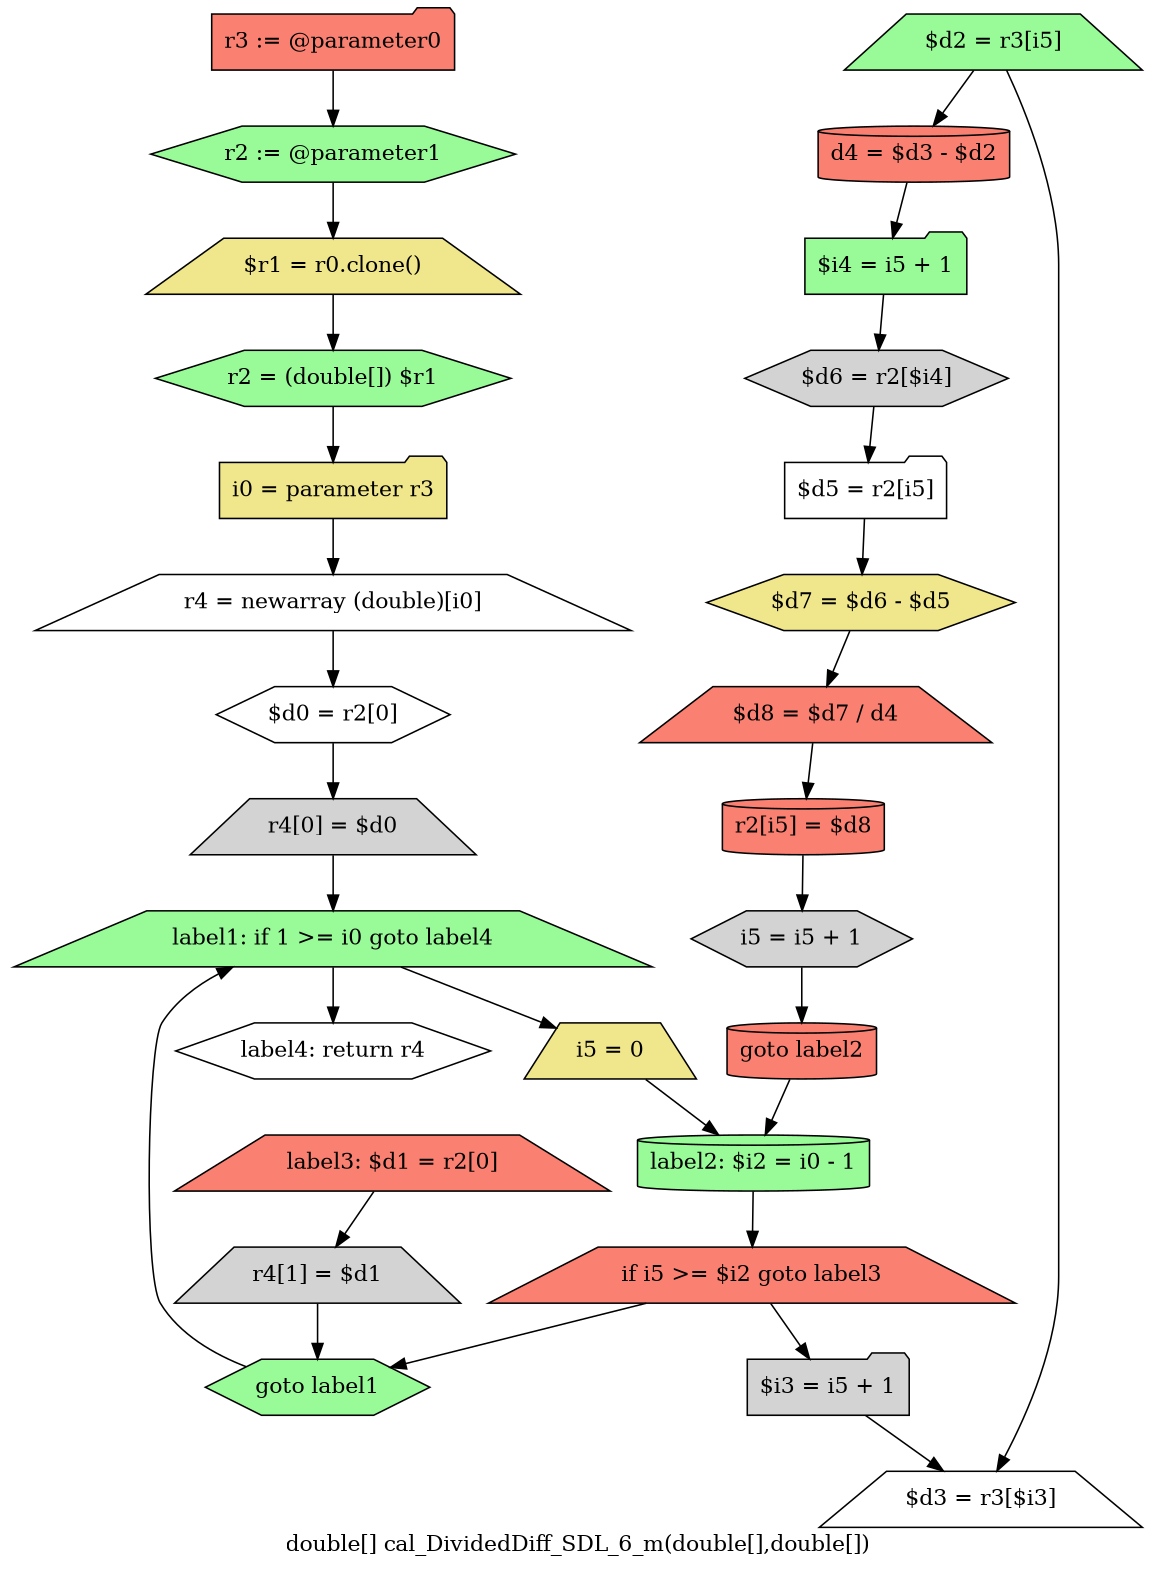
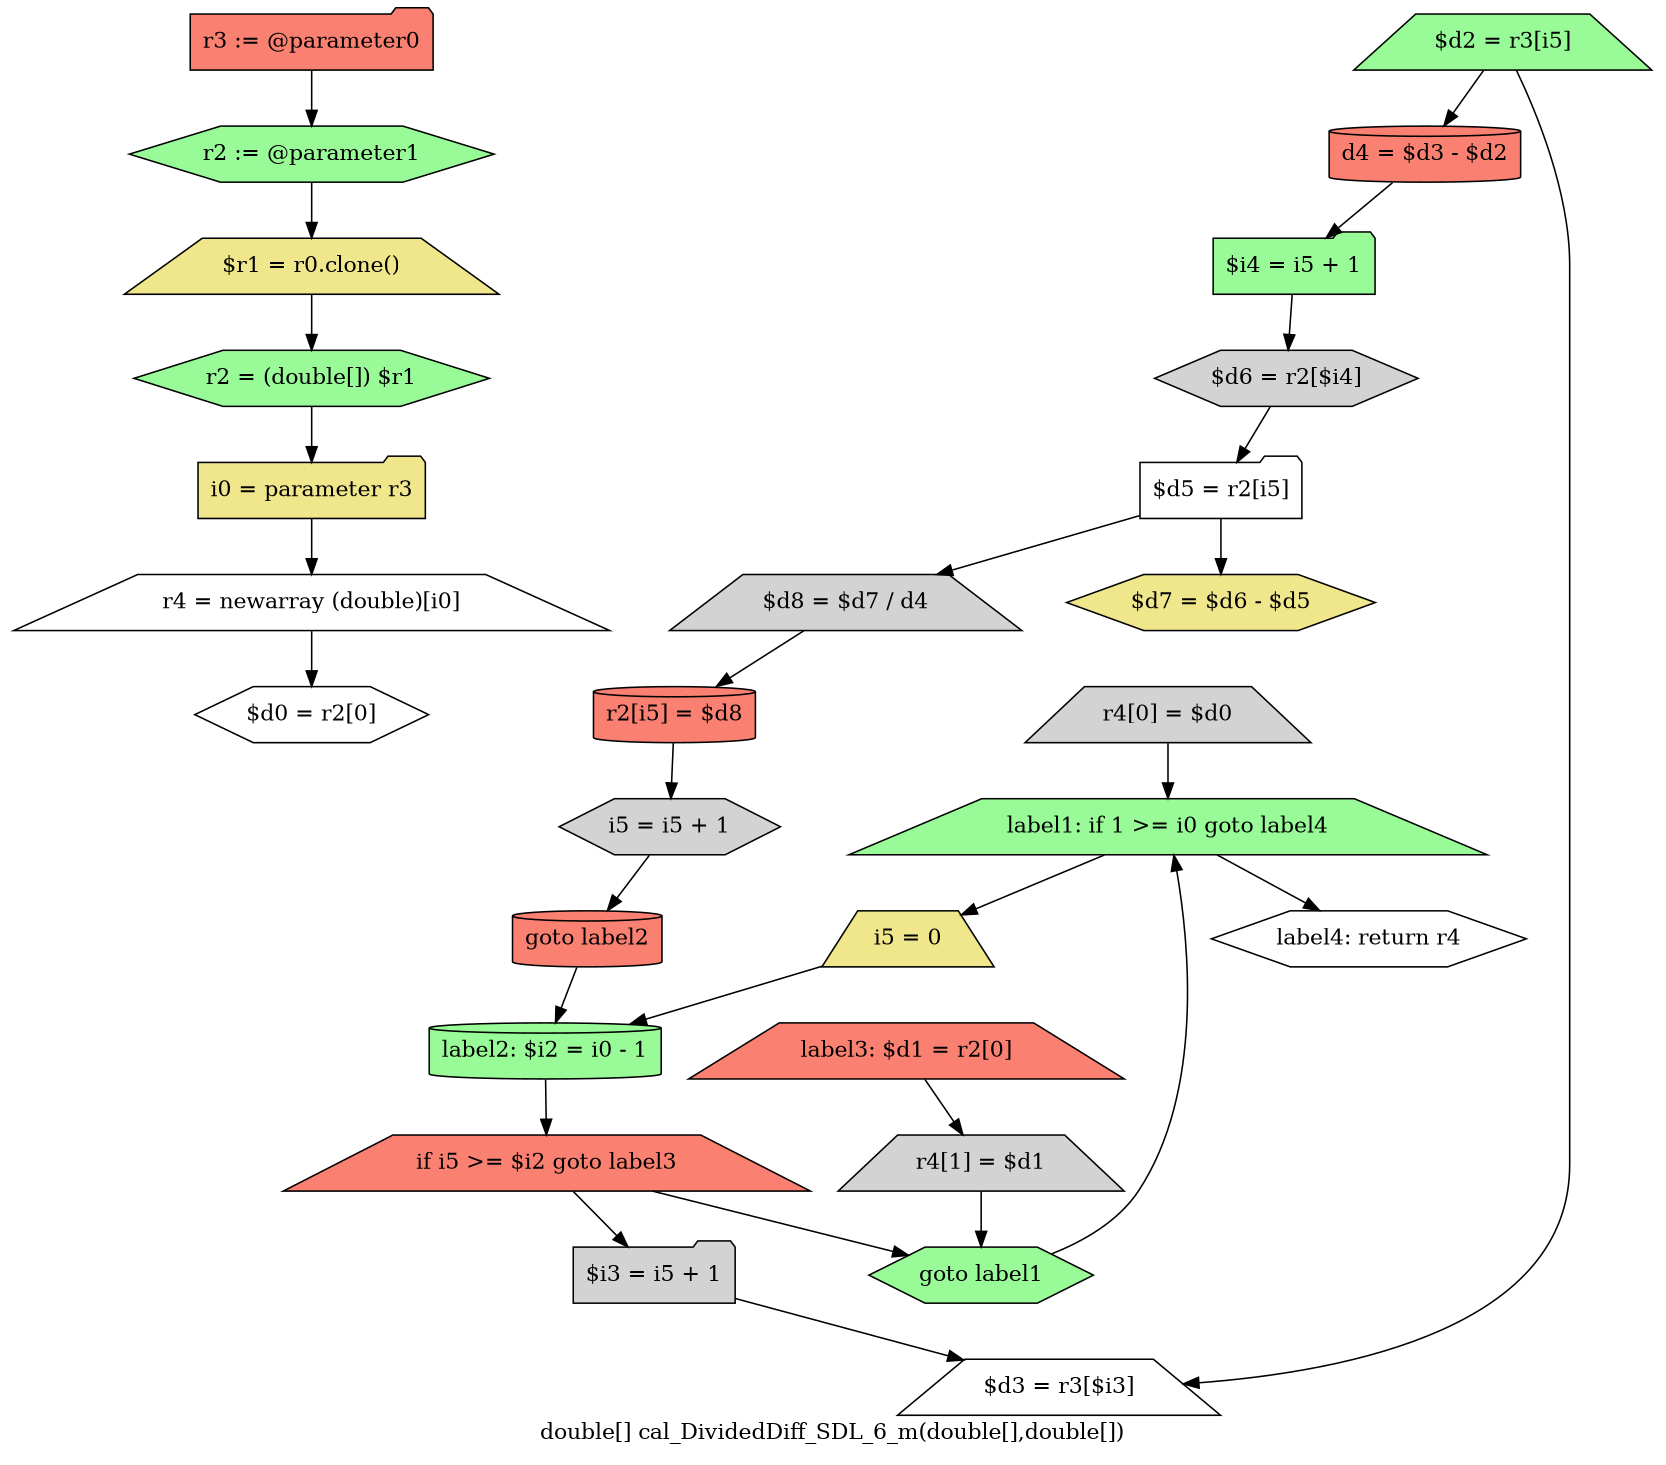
edge "$d7 = $d6 - $d5" -> "$d8 = $d7 / d4": now "$d5 = r2[i5]" -> "$d8 = $d7 / d4"
node "$d8 = $d7 / d4": fillcolor salmon -> lightgrey
edge "$d0 = r2[0]" -> "r4[0] = $d0": removed
